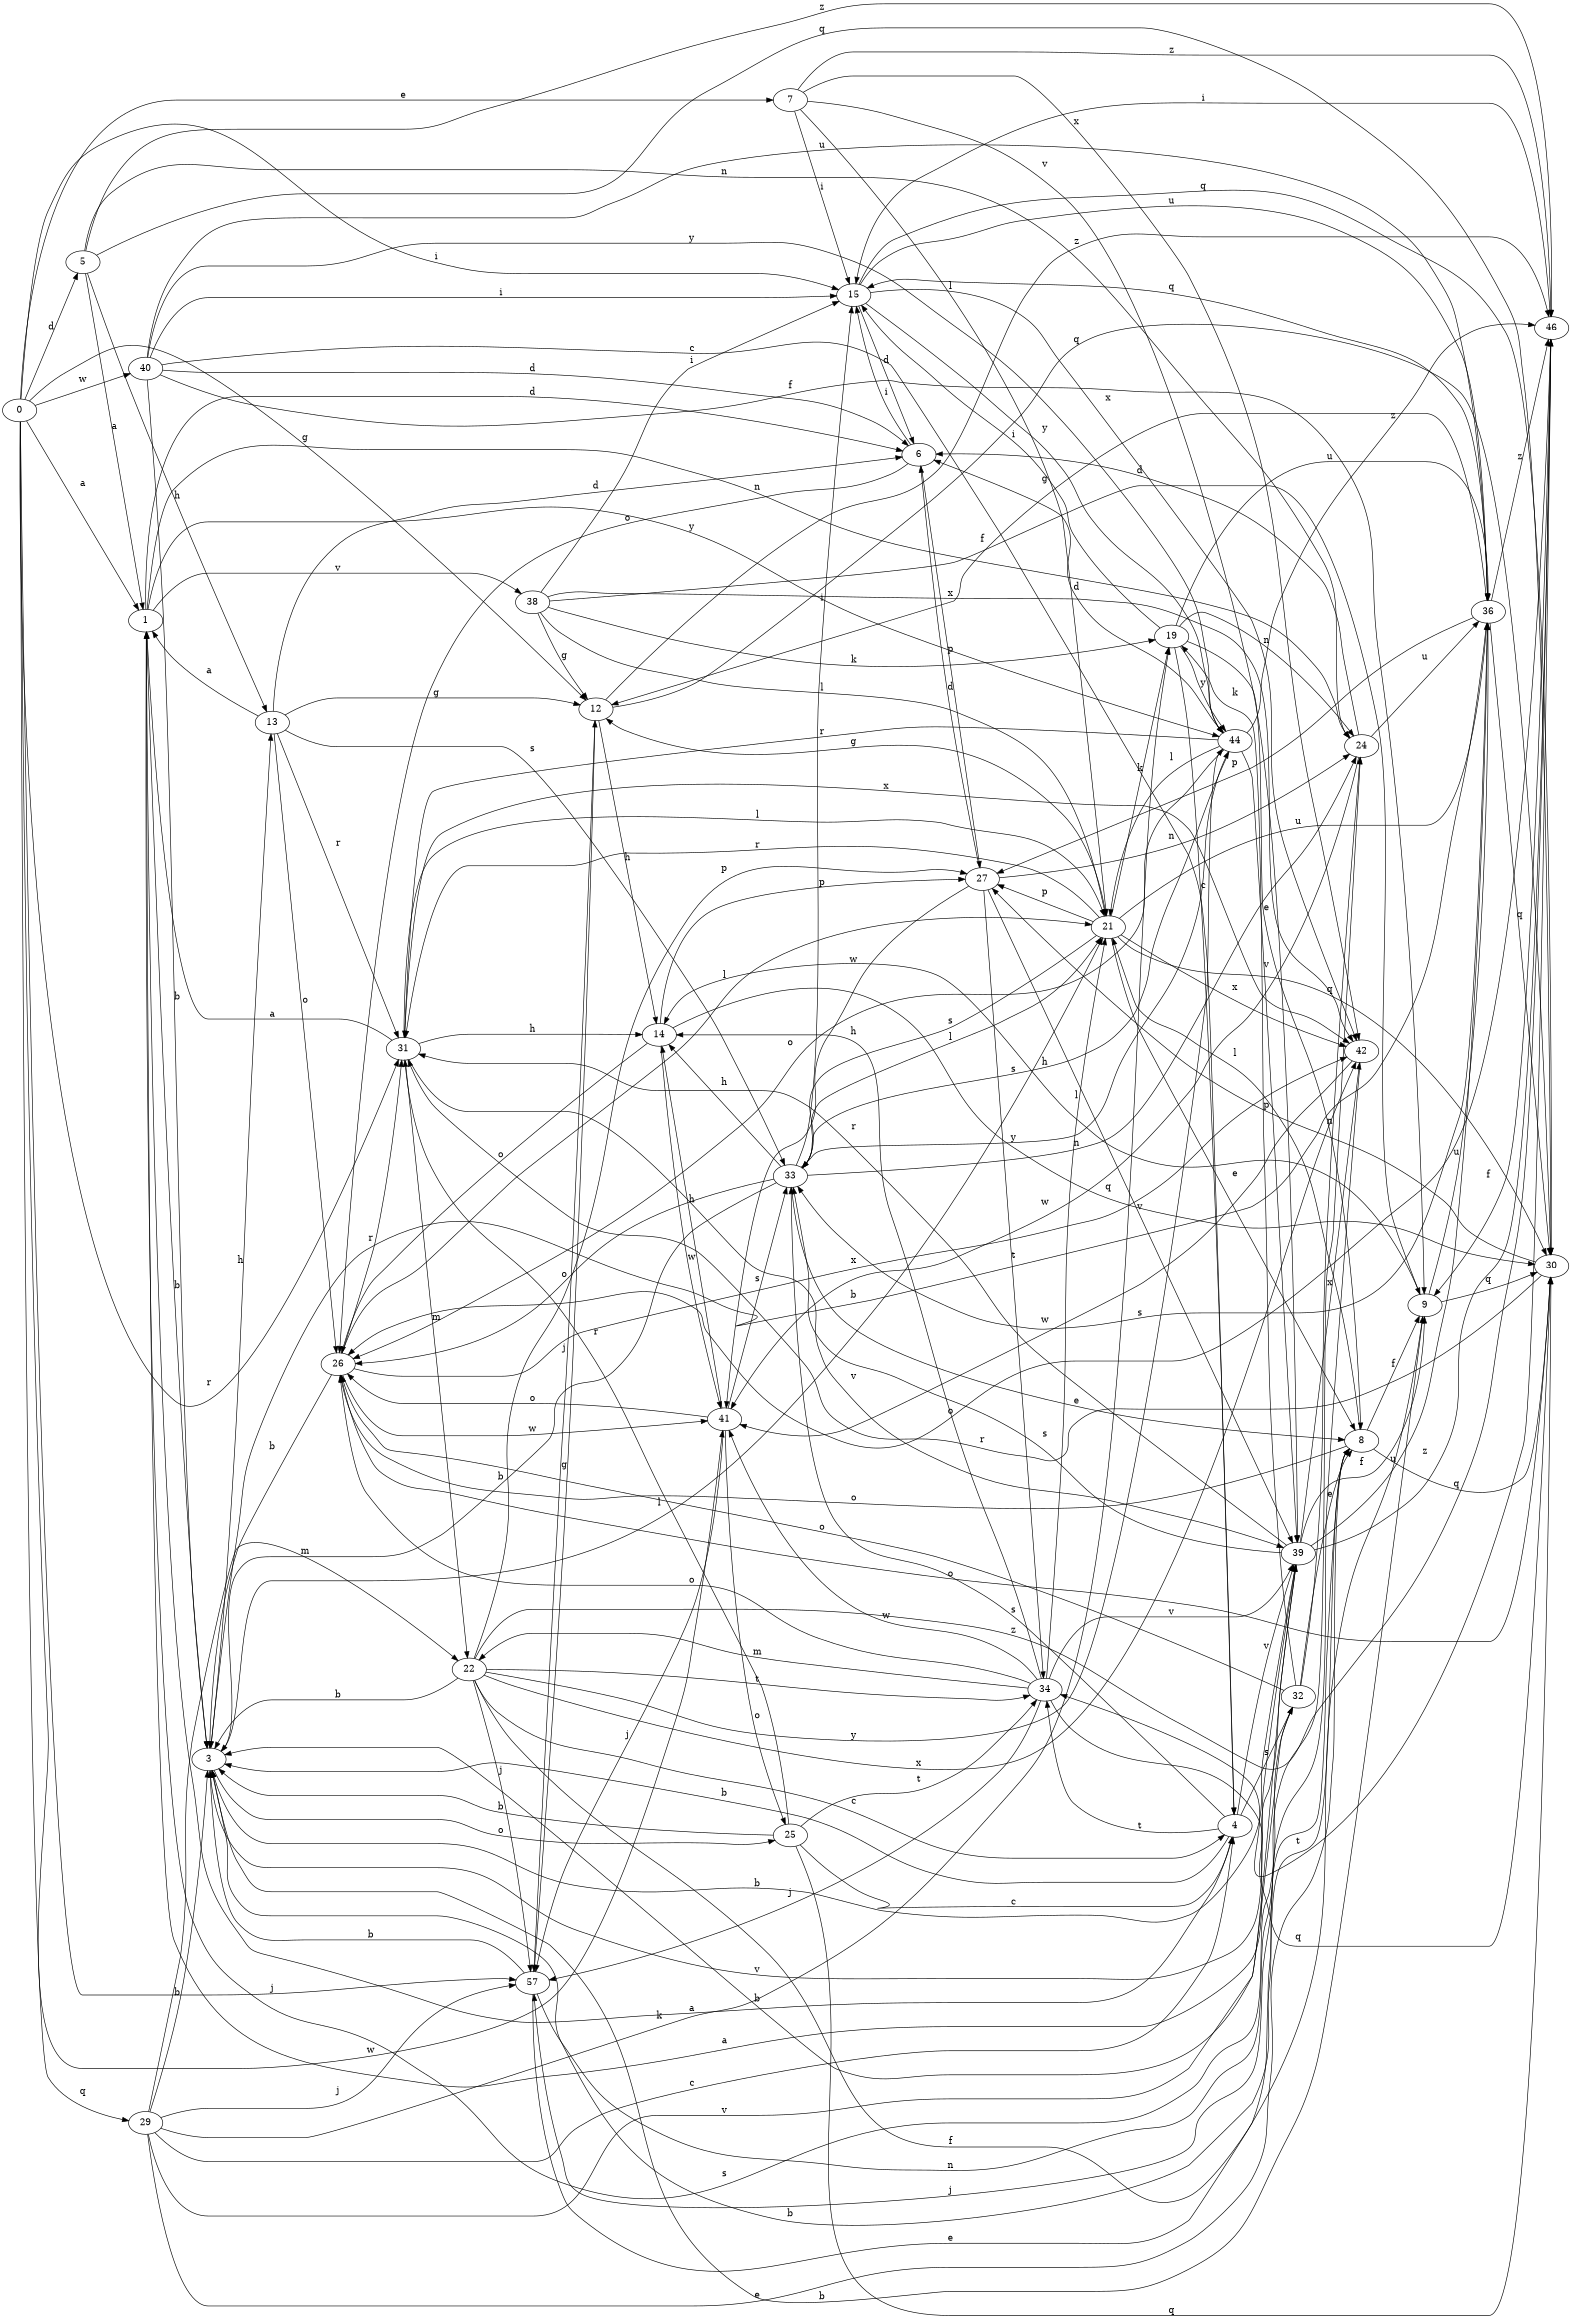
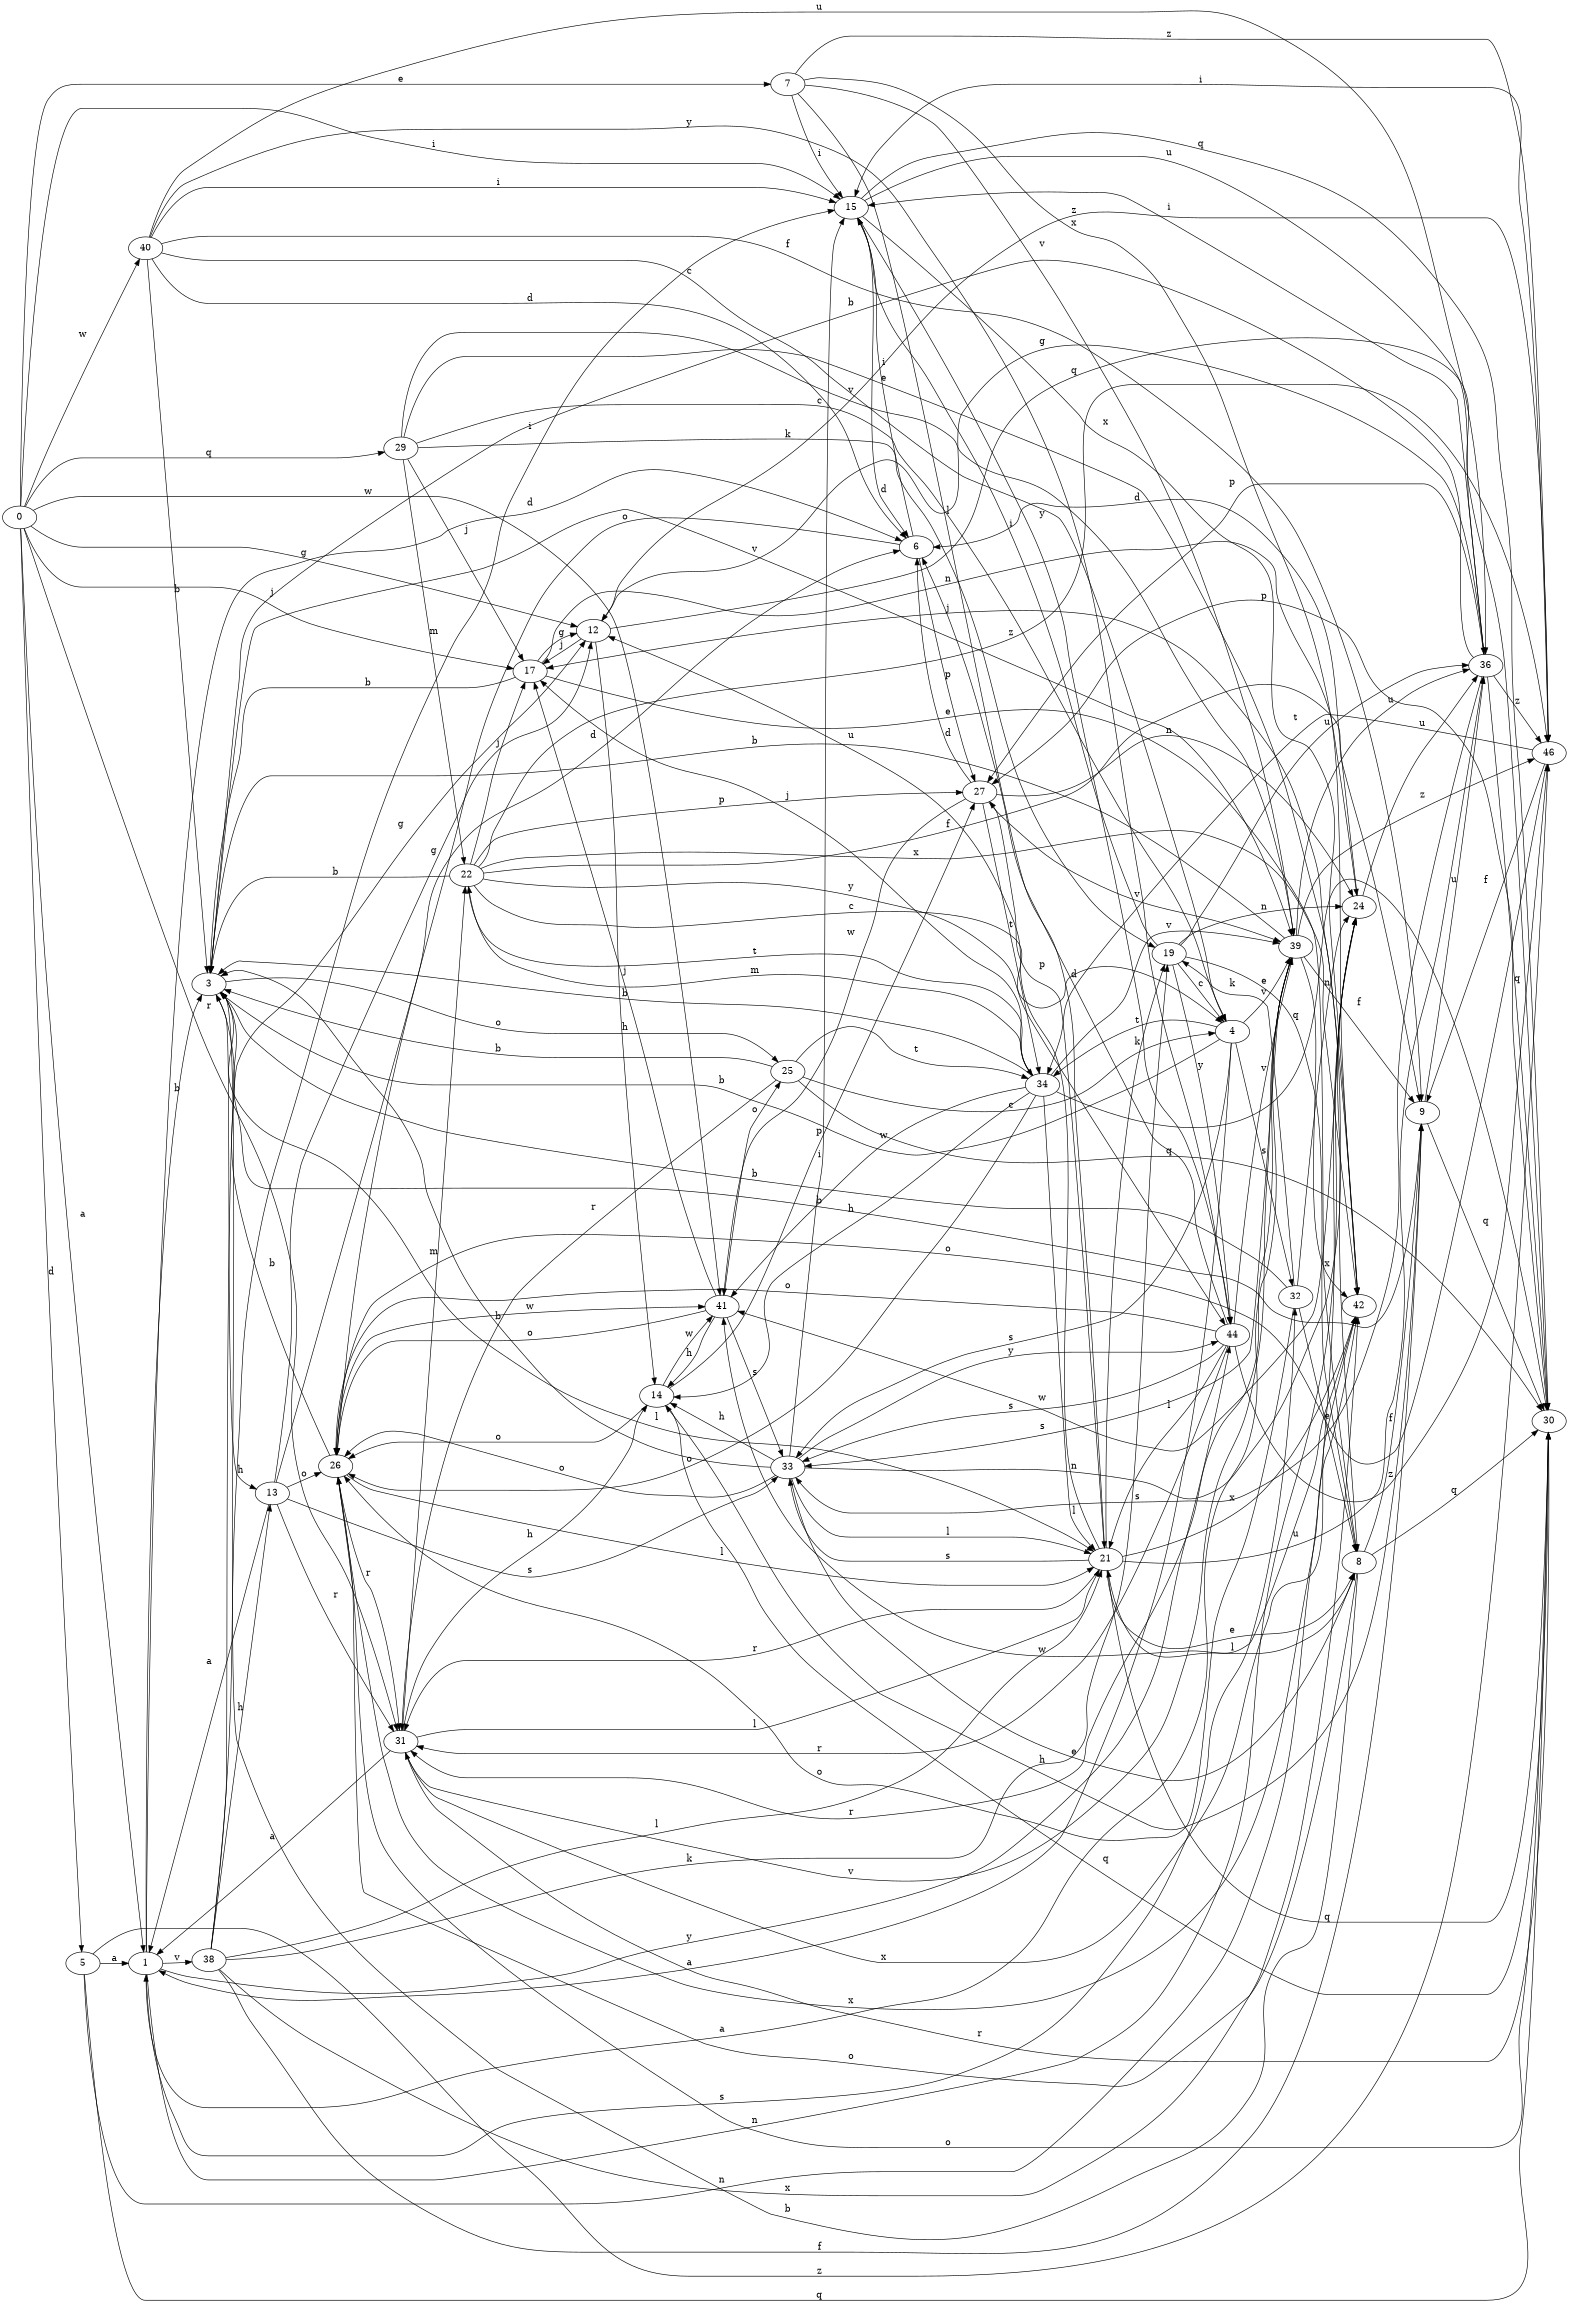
edge "36" -> "15": label "q" -> "i"
edge "5" -> "13": now "38" -> "13"
edge "21" -> "12": label "g" -> "u"
edge "29" -> "3": now "34" -> "3"
node "57": label "57" -> "17"
